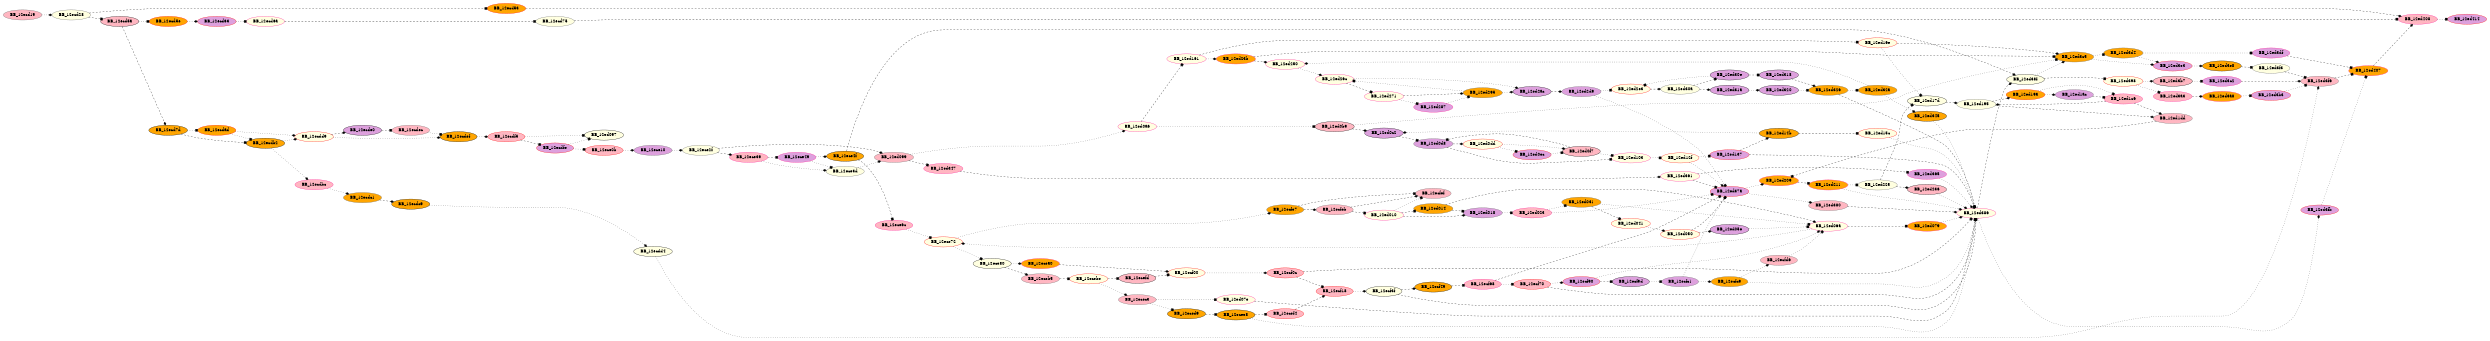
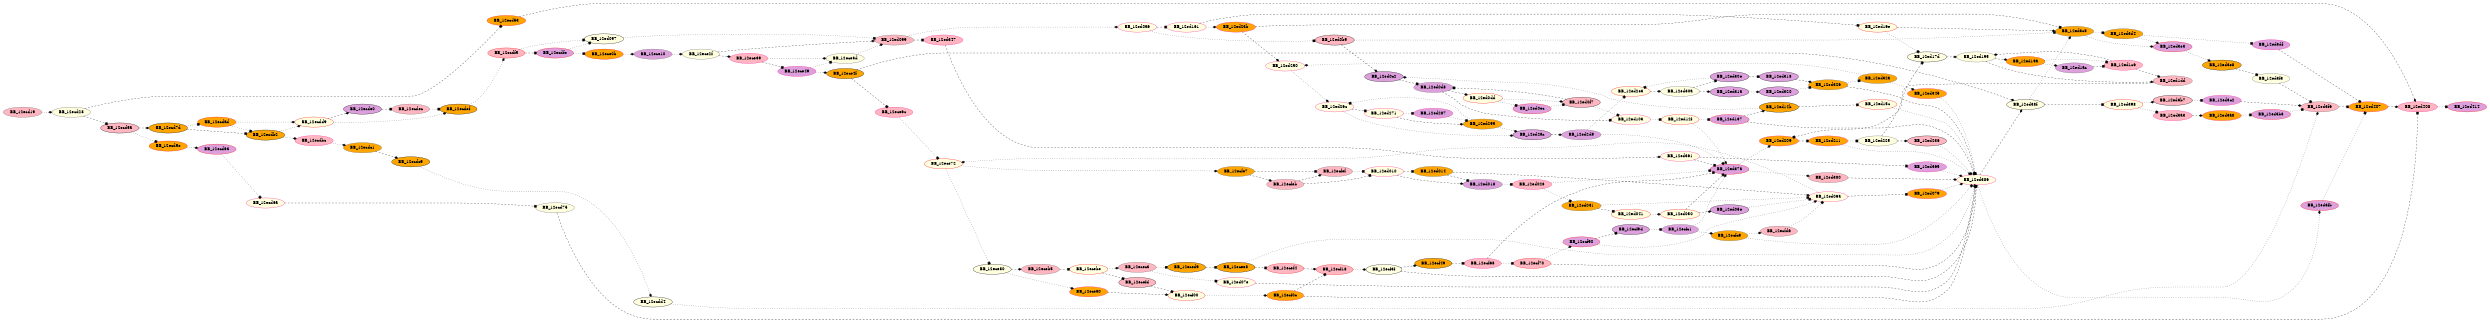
edge "BB_12ed097" -> "BB_12ed099": added
node "BB_12ed345": color black -> deeppink
node "BB_12ece0b": fillcolor lightpink -> orange
edge "BB_12ed010" -> "BB_12ecfef": reversed
node "BB_12ecf0c": fillcolor lightpink -> orange
